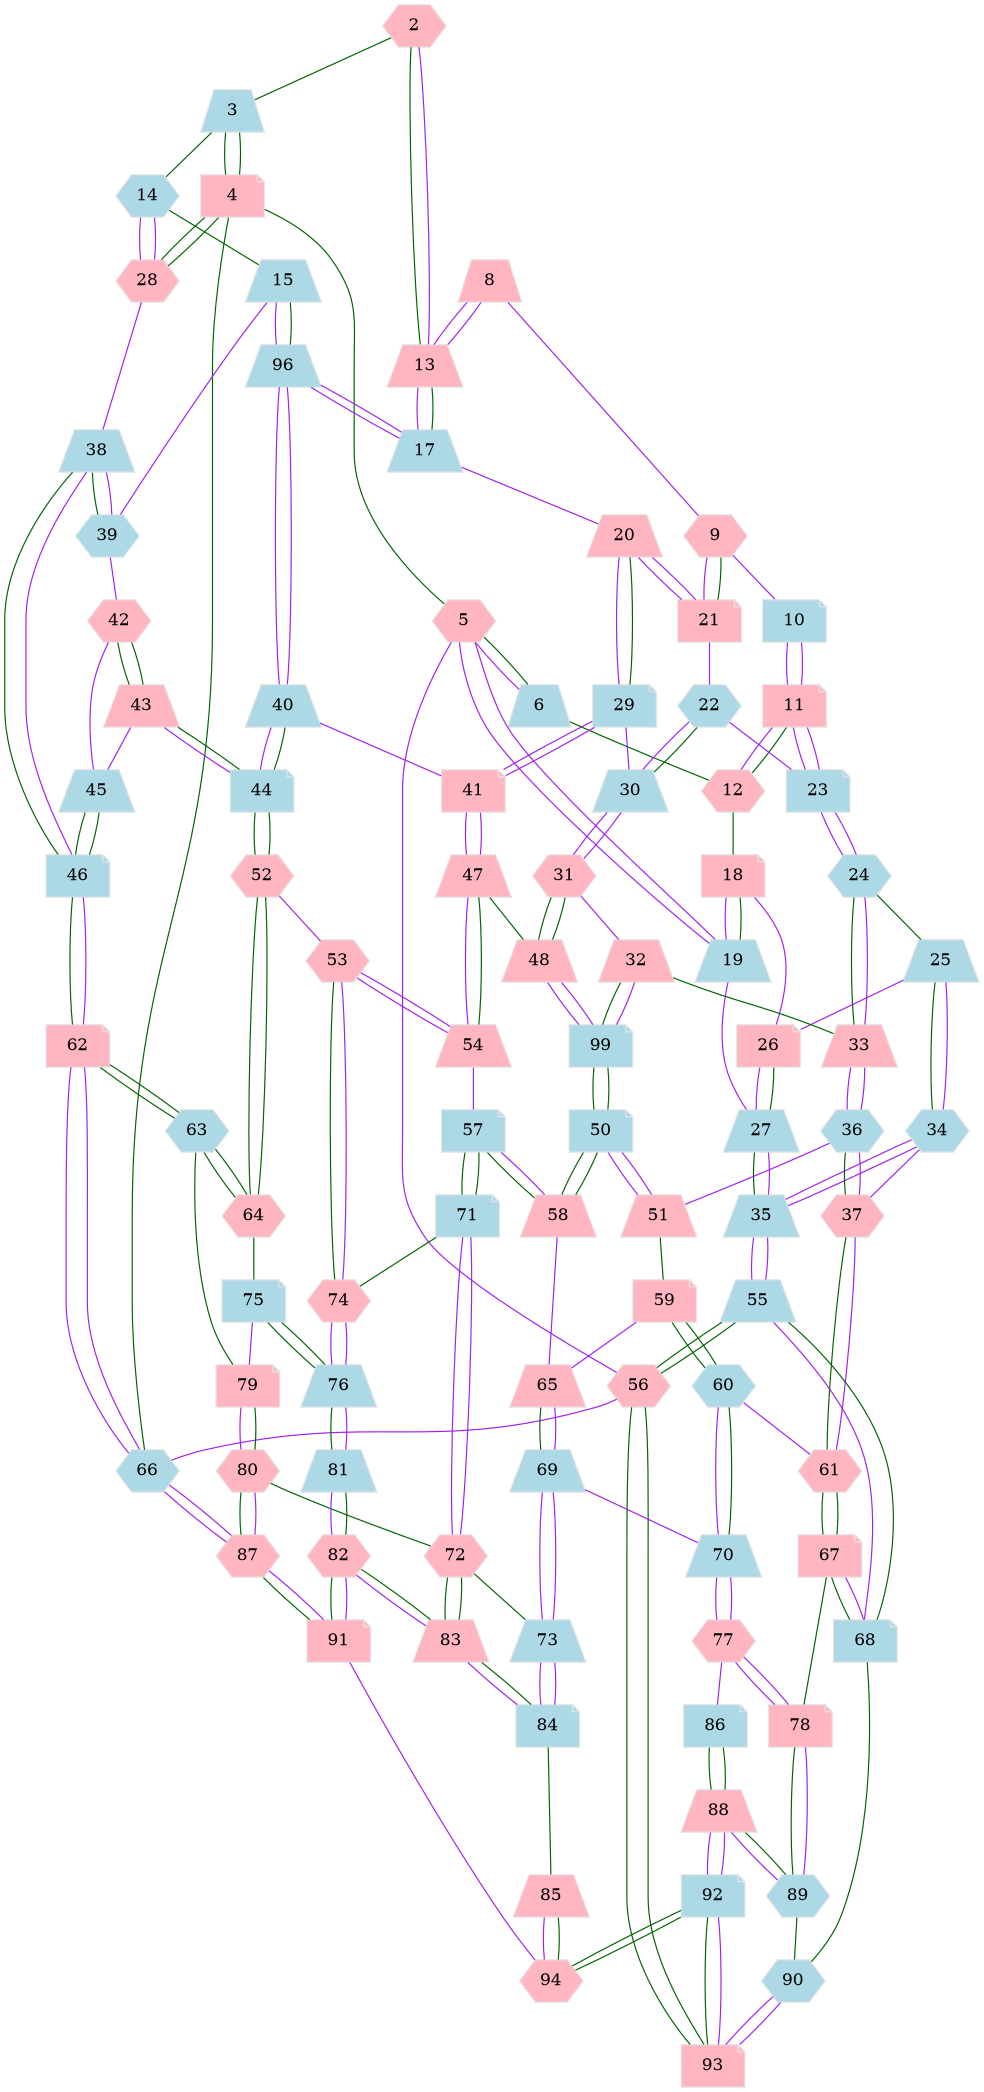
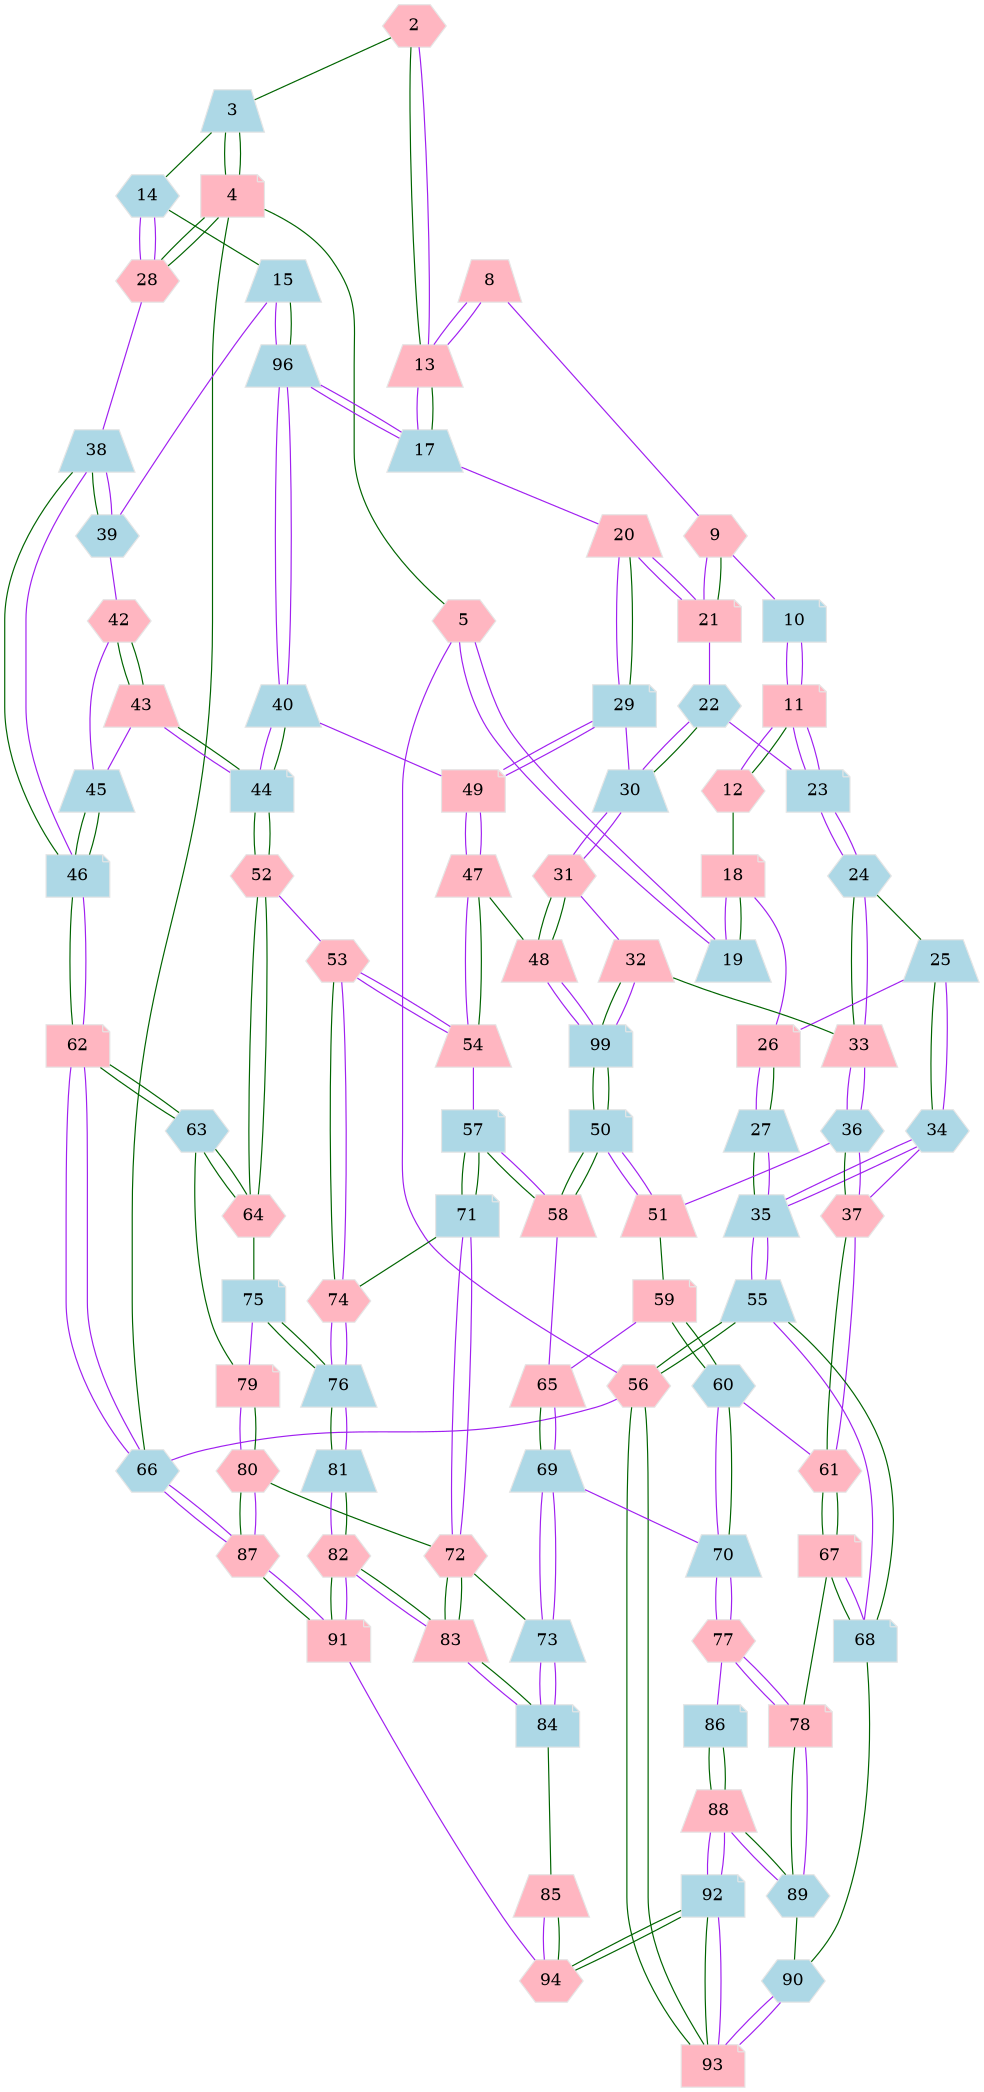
node "6": removed
node "41": label "41" -> "49"
edge "19" -- "27": removed
